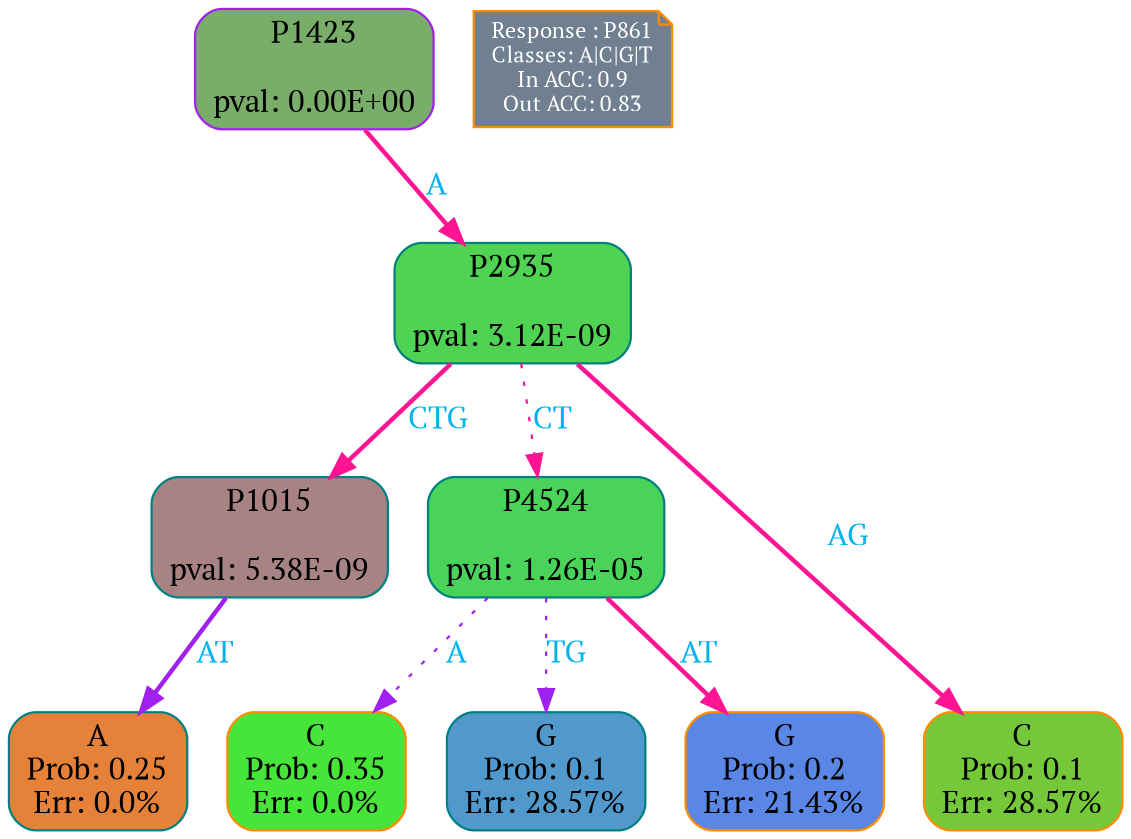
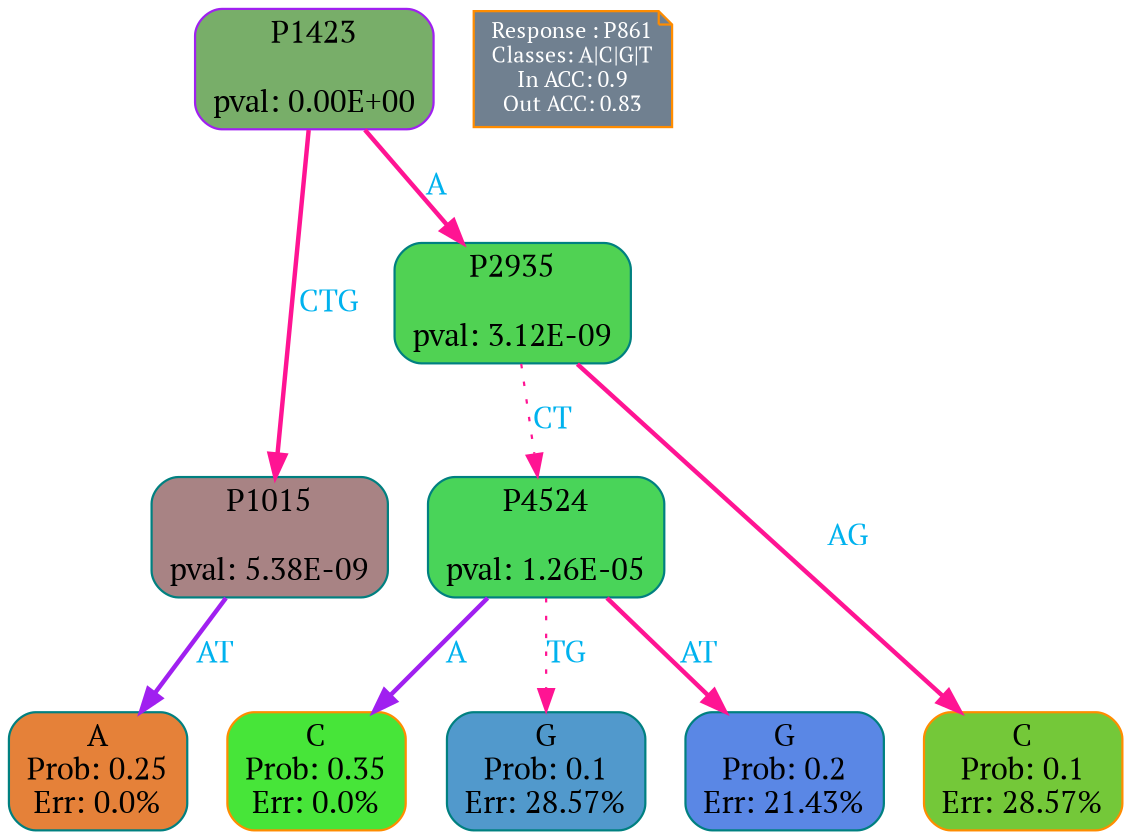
edge "P2935 pval: 3.12E-09" -> "P1015 pval: 5.38E-09": now "P1423 pval: 0.00E+00" -> "P1015 pval: 5.38E-09"
edge "P4524 pval: 1.26E-05" -> "G Prob: 0.1 Err: 28.57%": color purple -> deeppink
edge "P4524 pval: 1.26E-05" -> "C Prob: 0.35 Err: 0.0%": style dotted -> bold
node "G Prob: 0.2 Err: 21.43%": color darkorange -> teal
